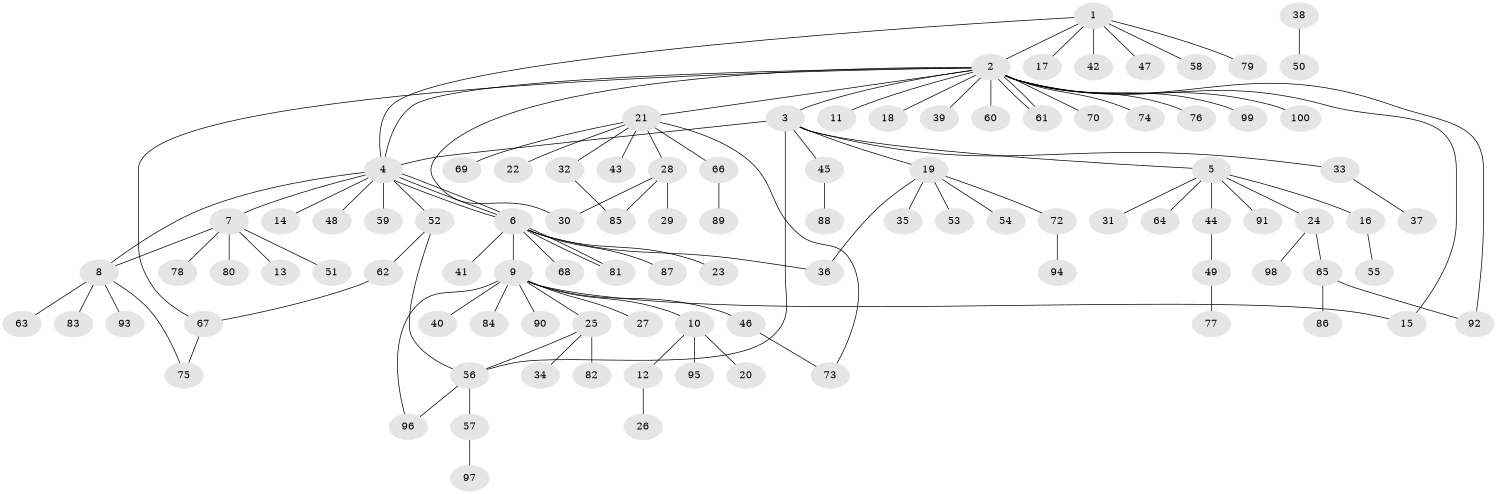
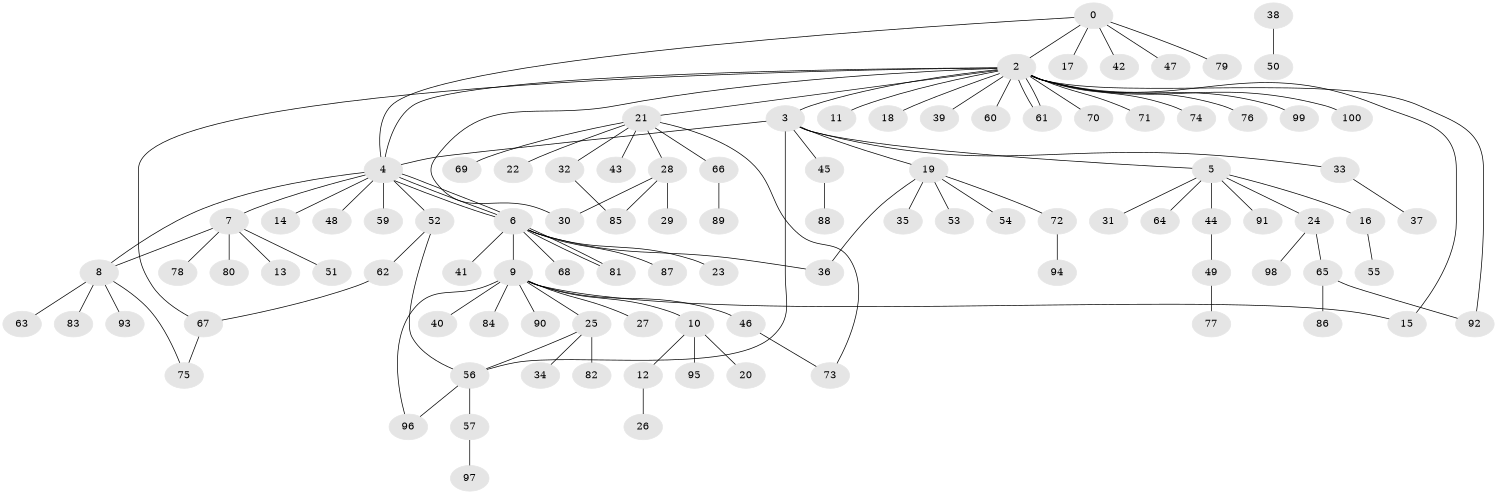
node "1": label "1" -> "0"
node "58": removed
node "71": added
